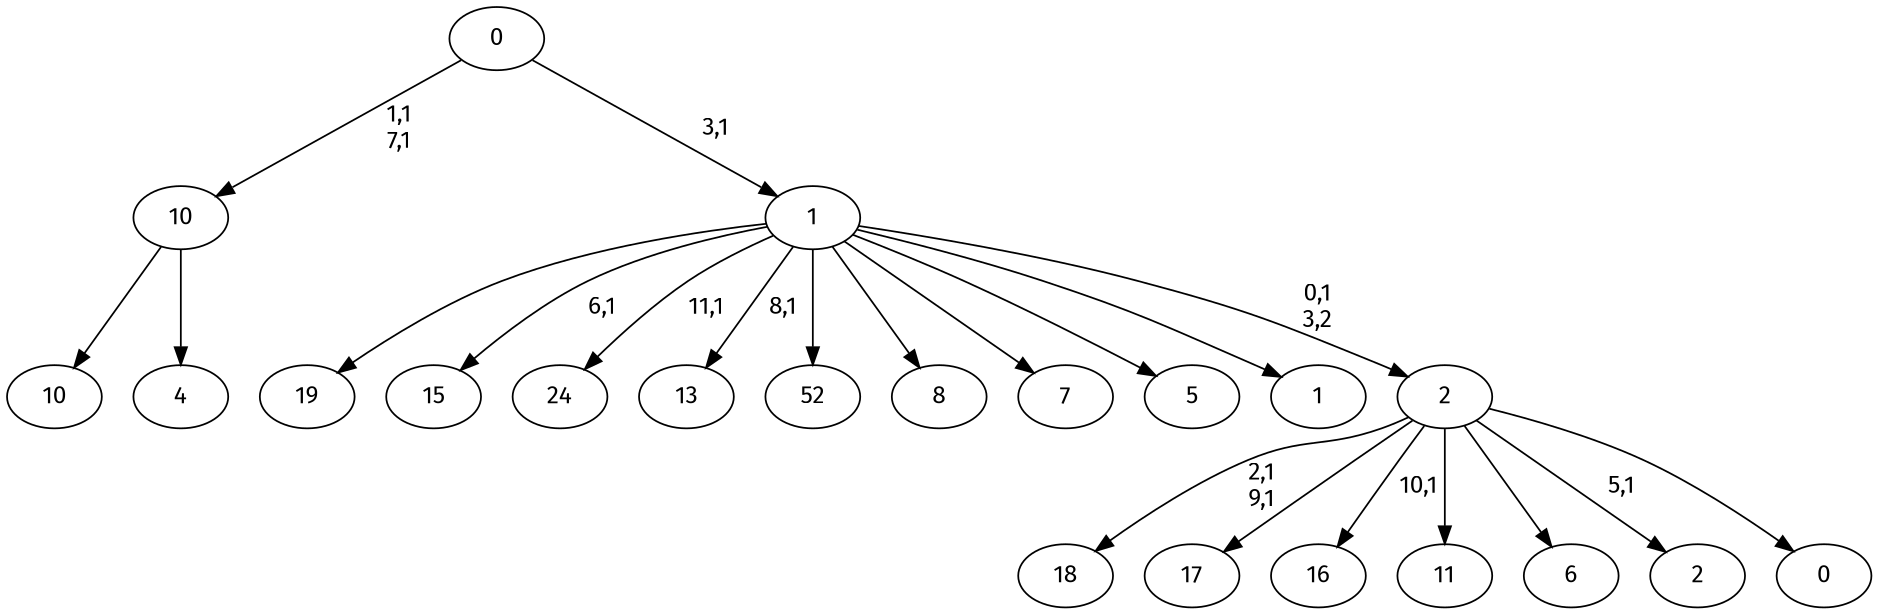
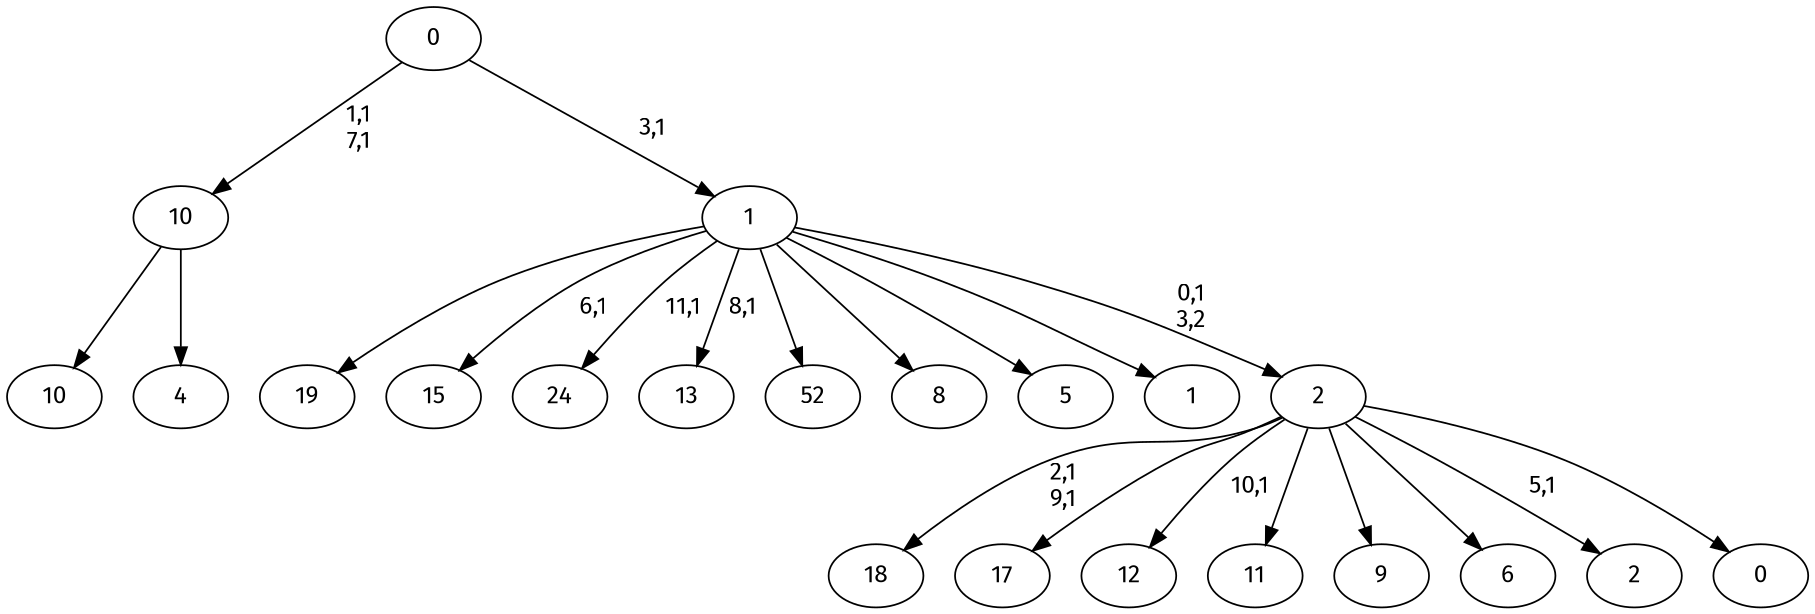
node "7": removed
node "16": label "16" -> "12"
node "9": added
